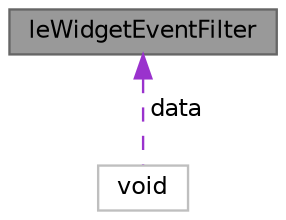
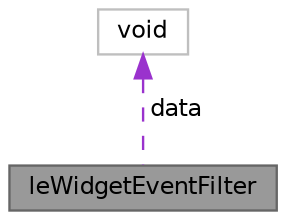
edge "void" -> "leWidgetEventFilter": reversed
